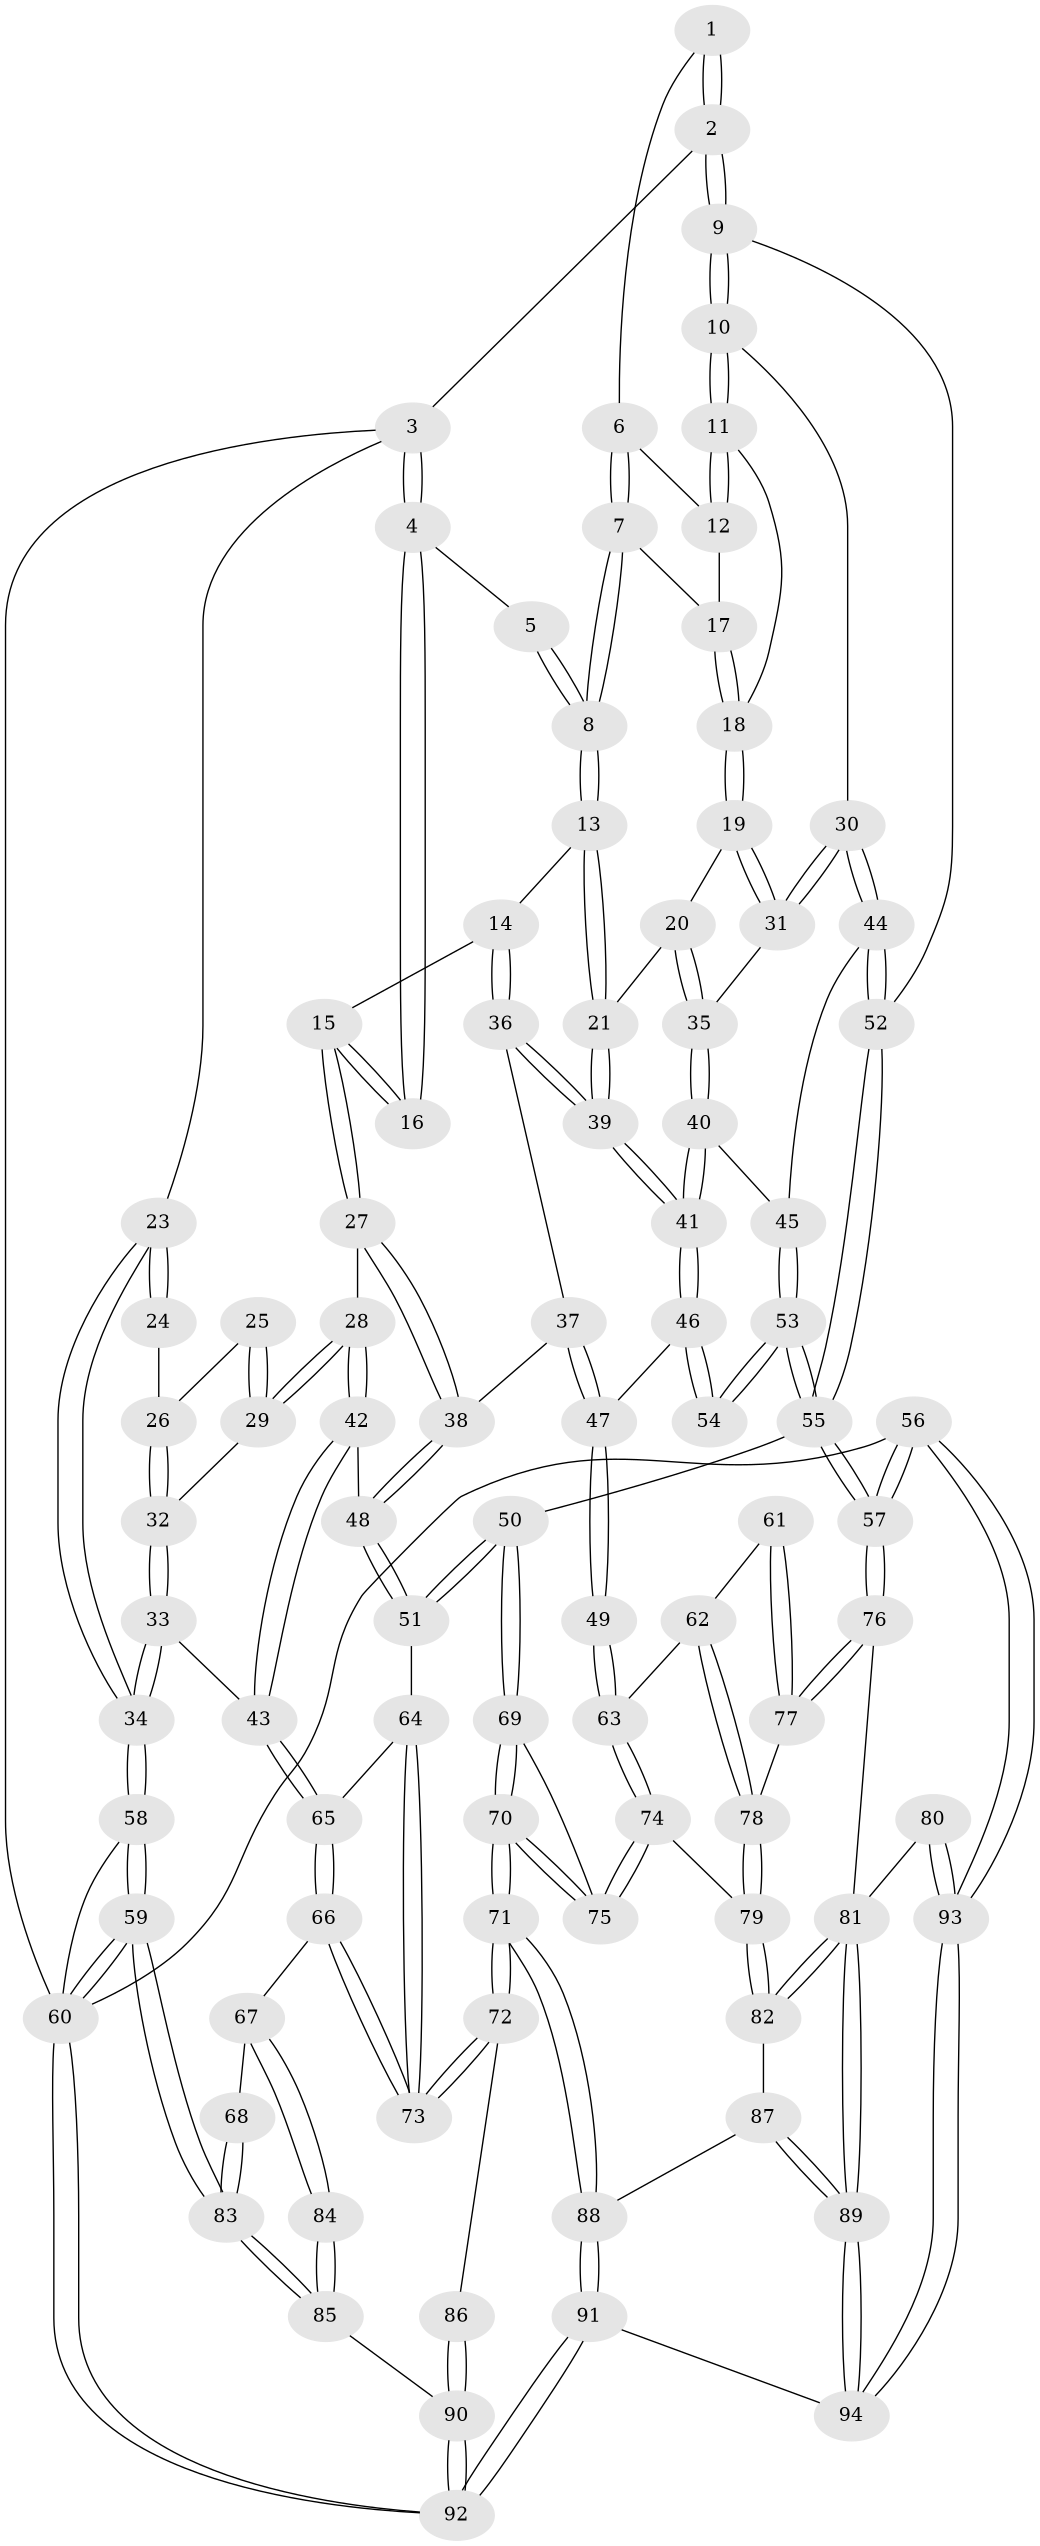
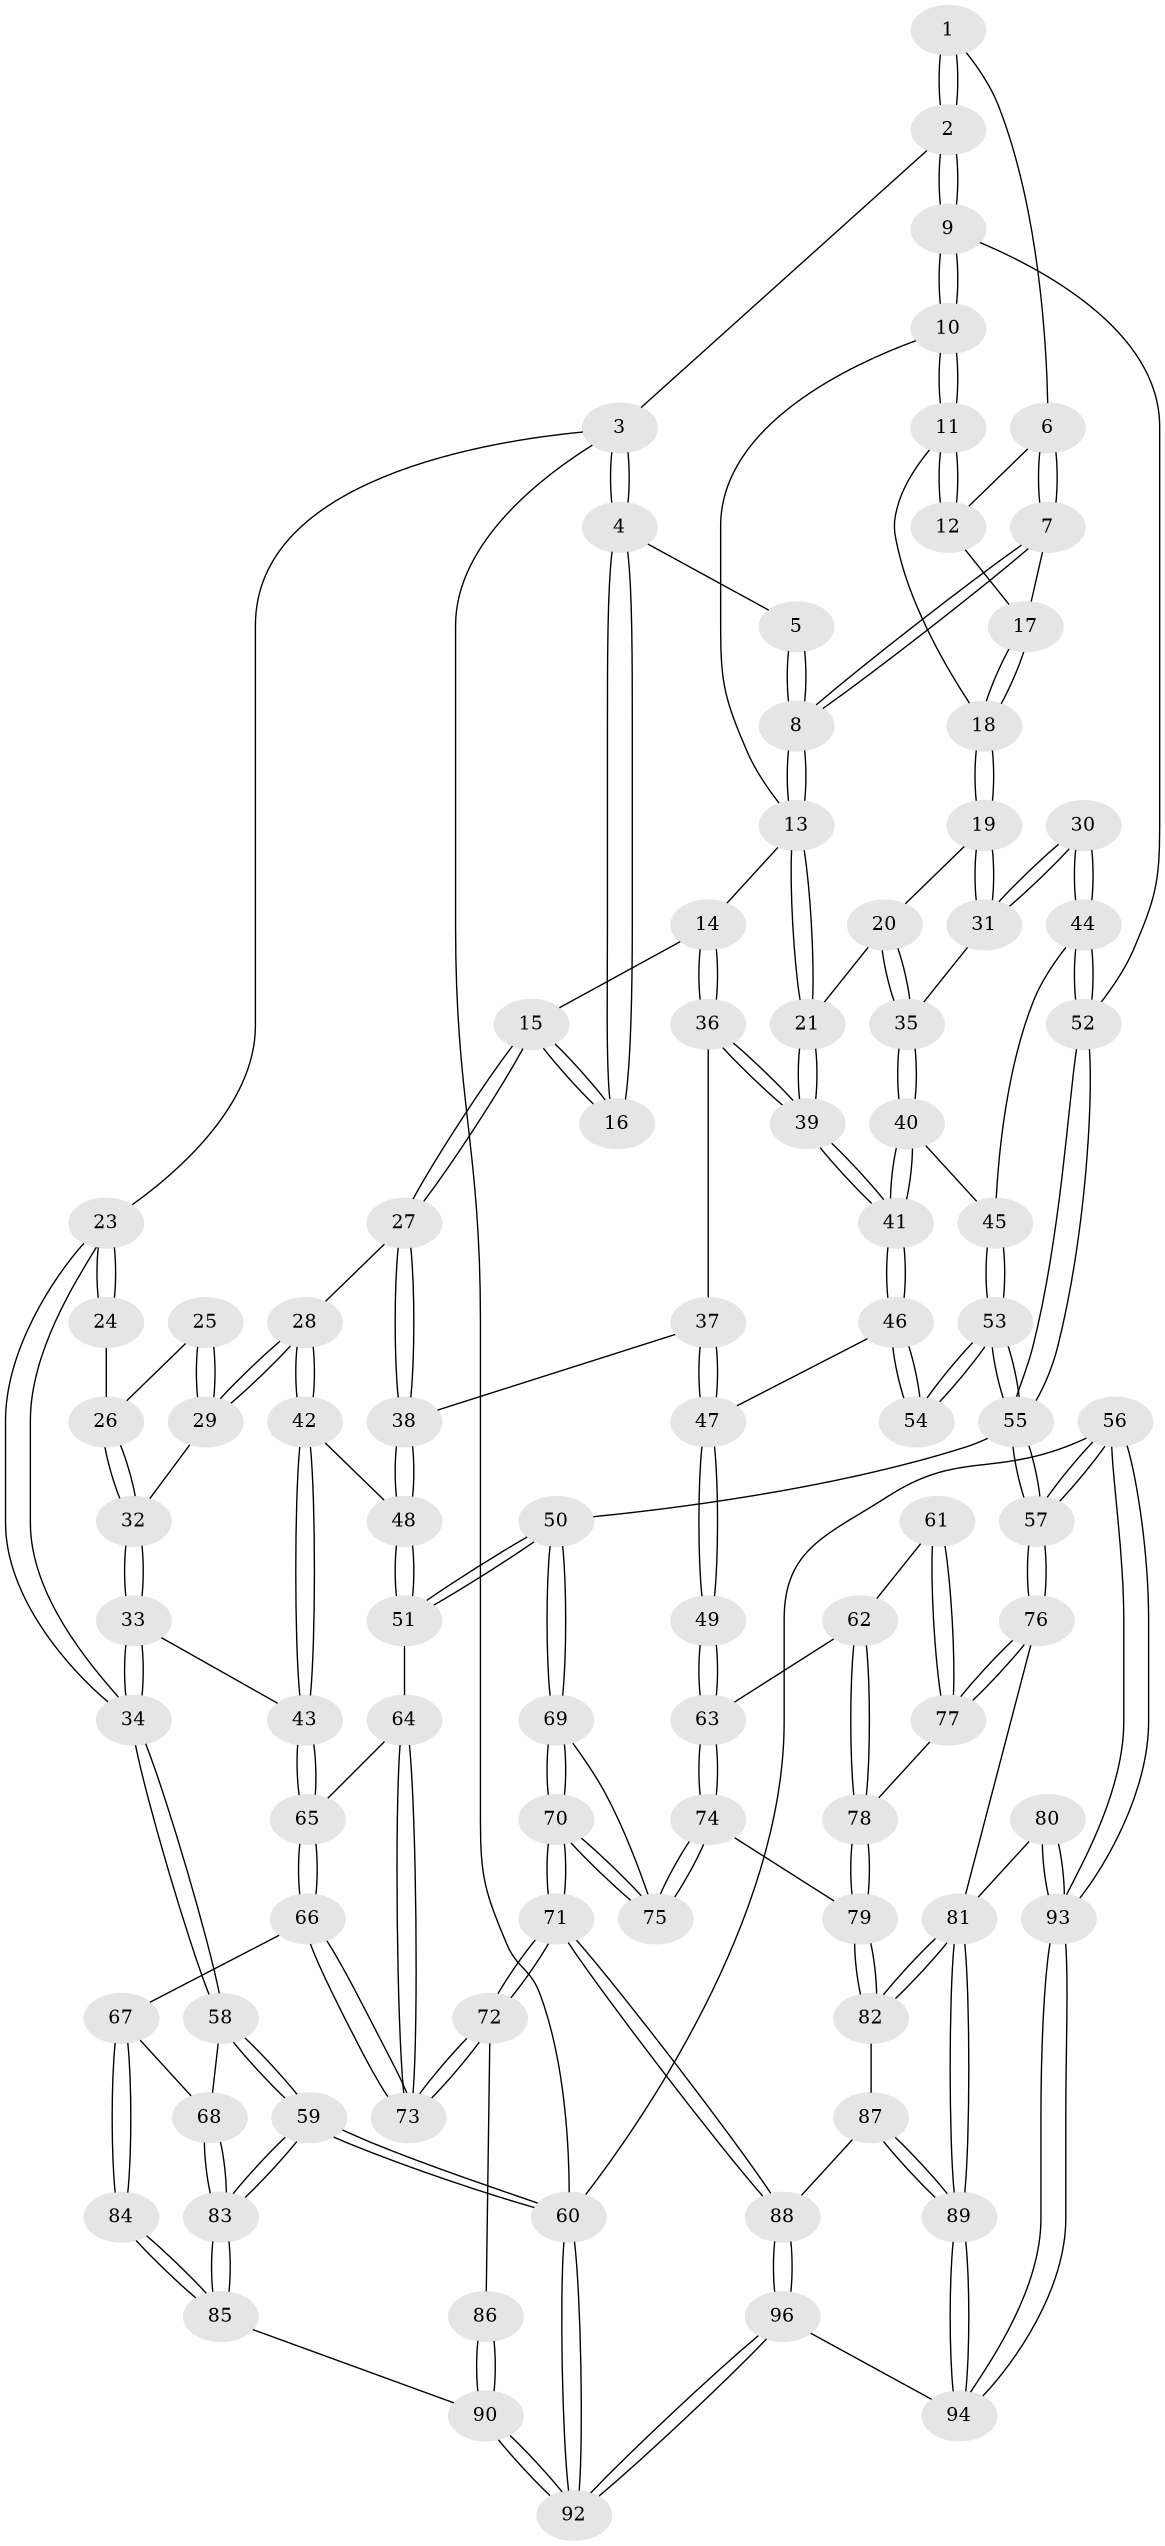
edge "10" -- "30": now "10" -- "13"
edge "58" -- "60": now "58" -- "68"
node "91": label "91" -> "96"
